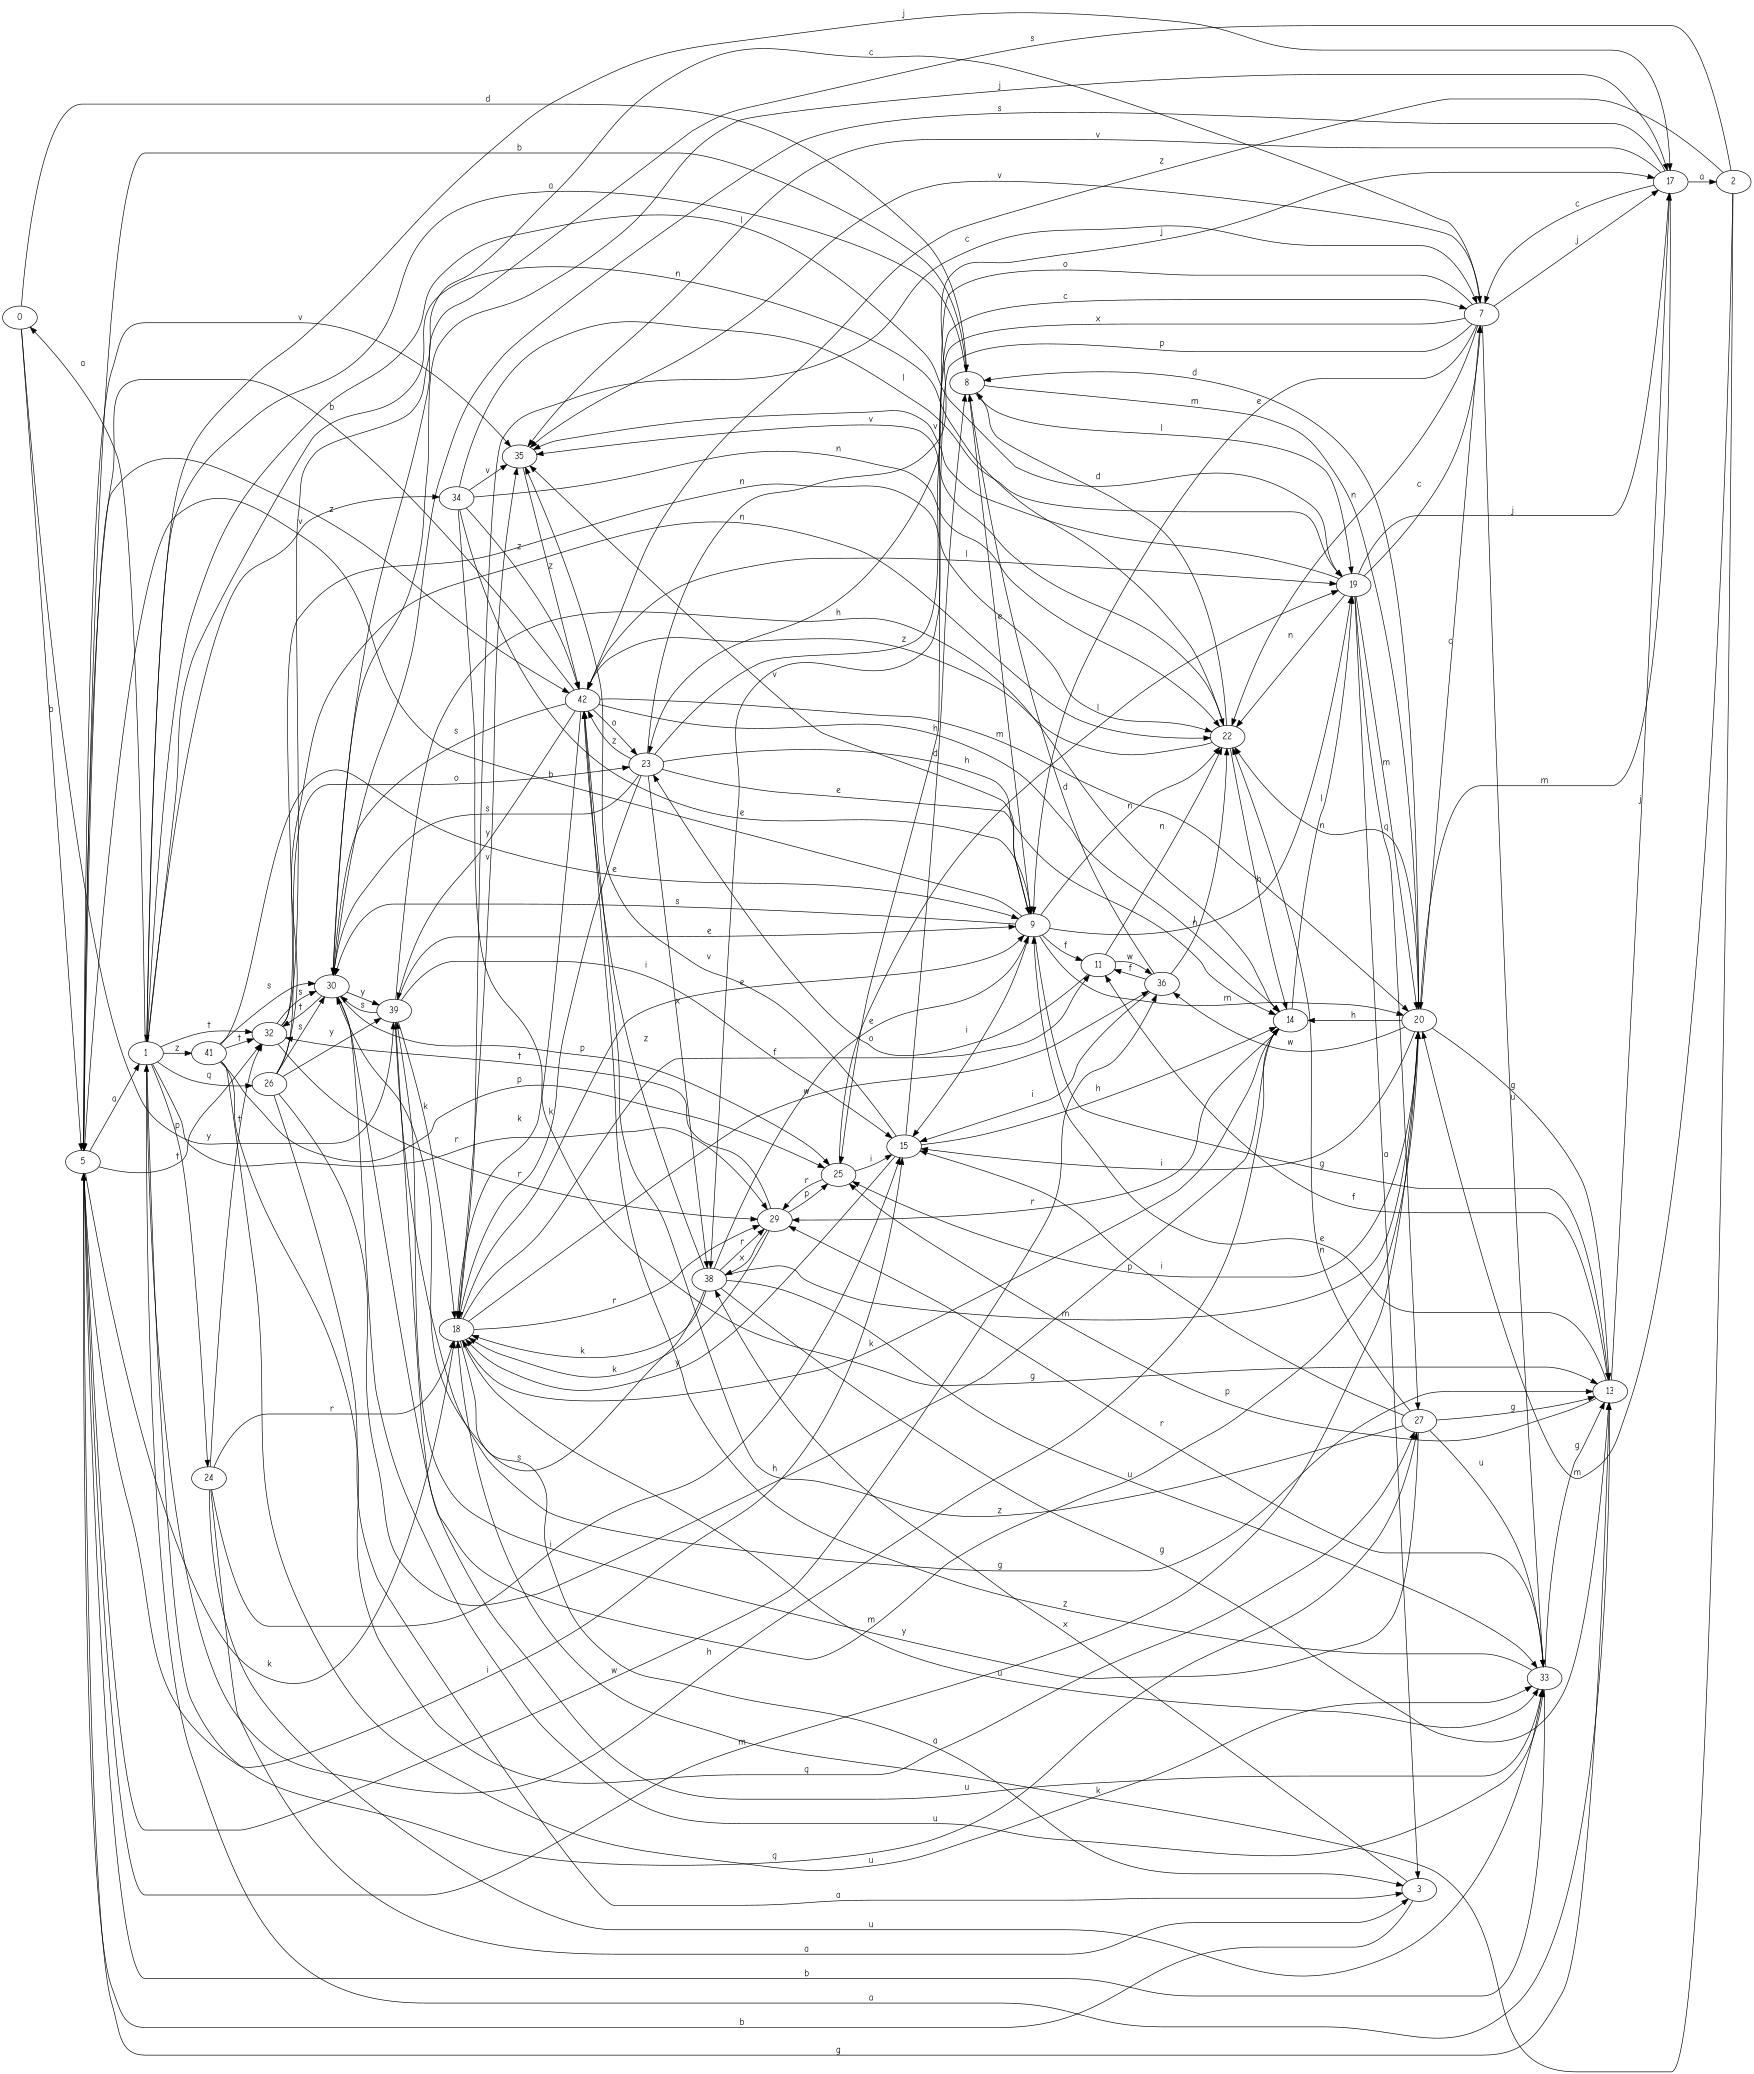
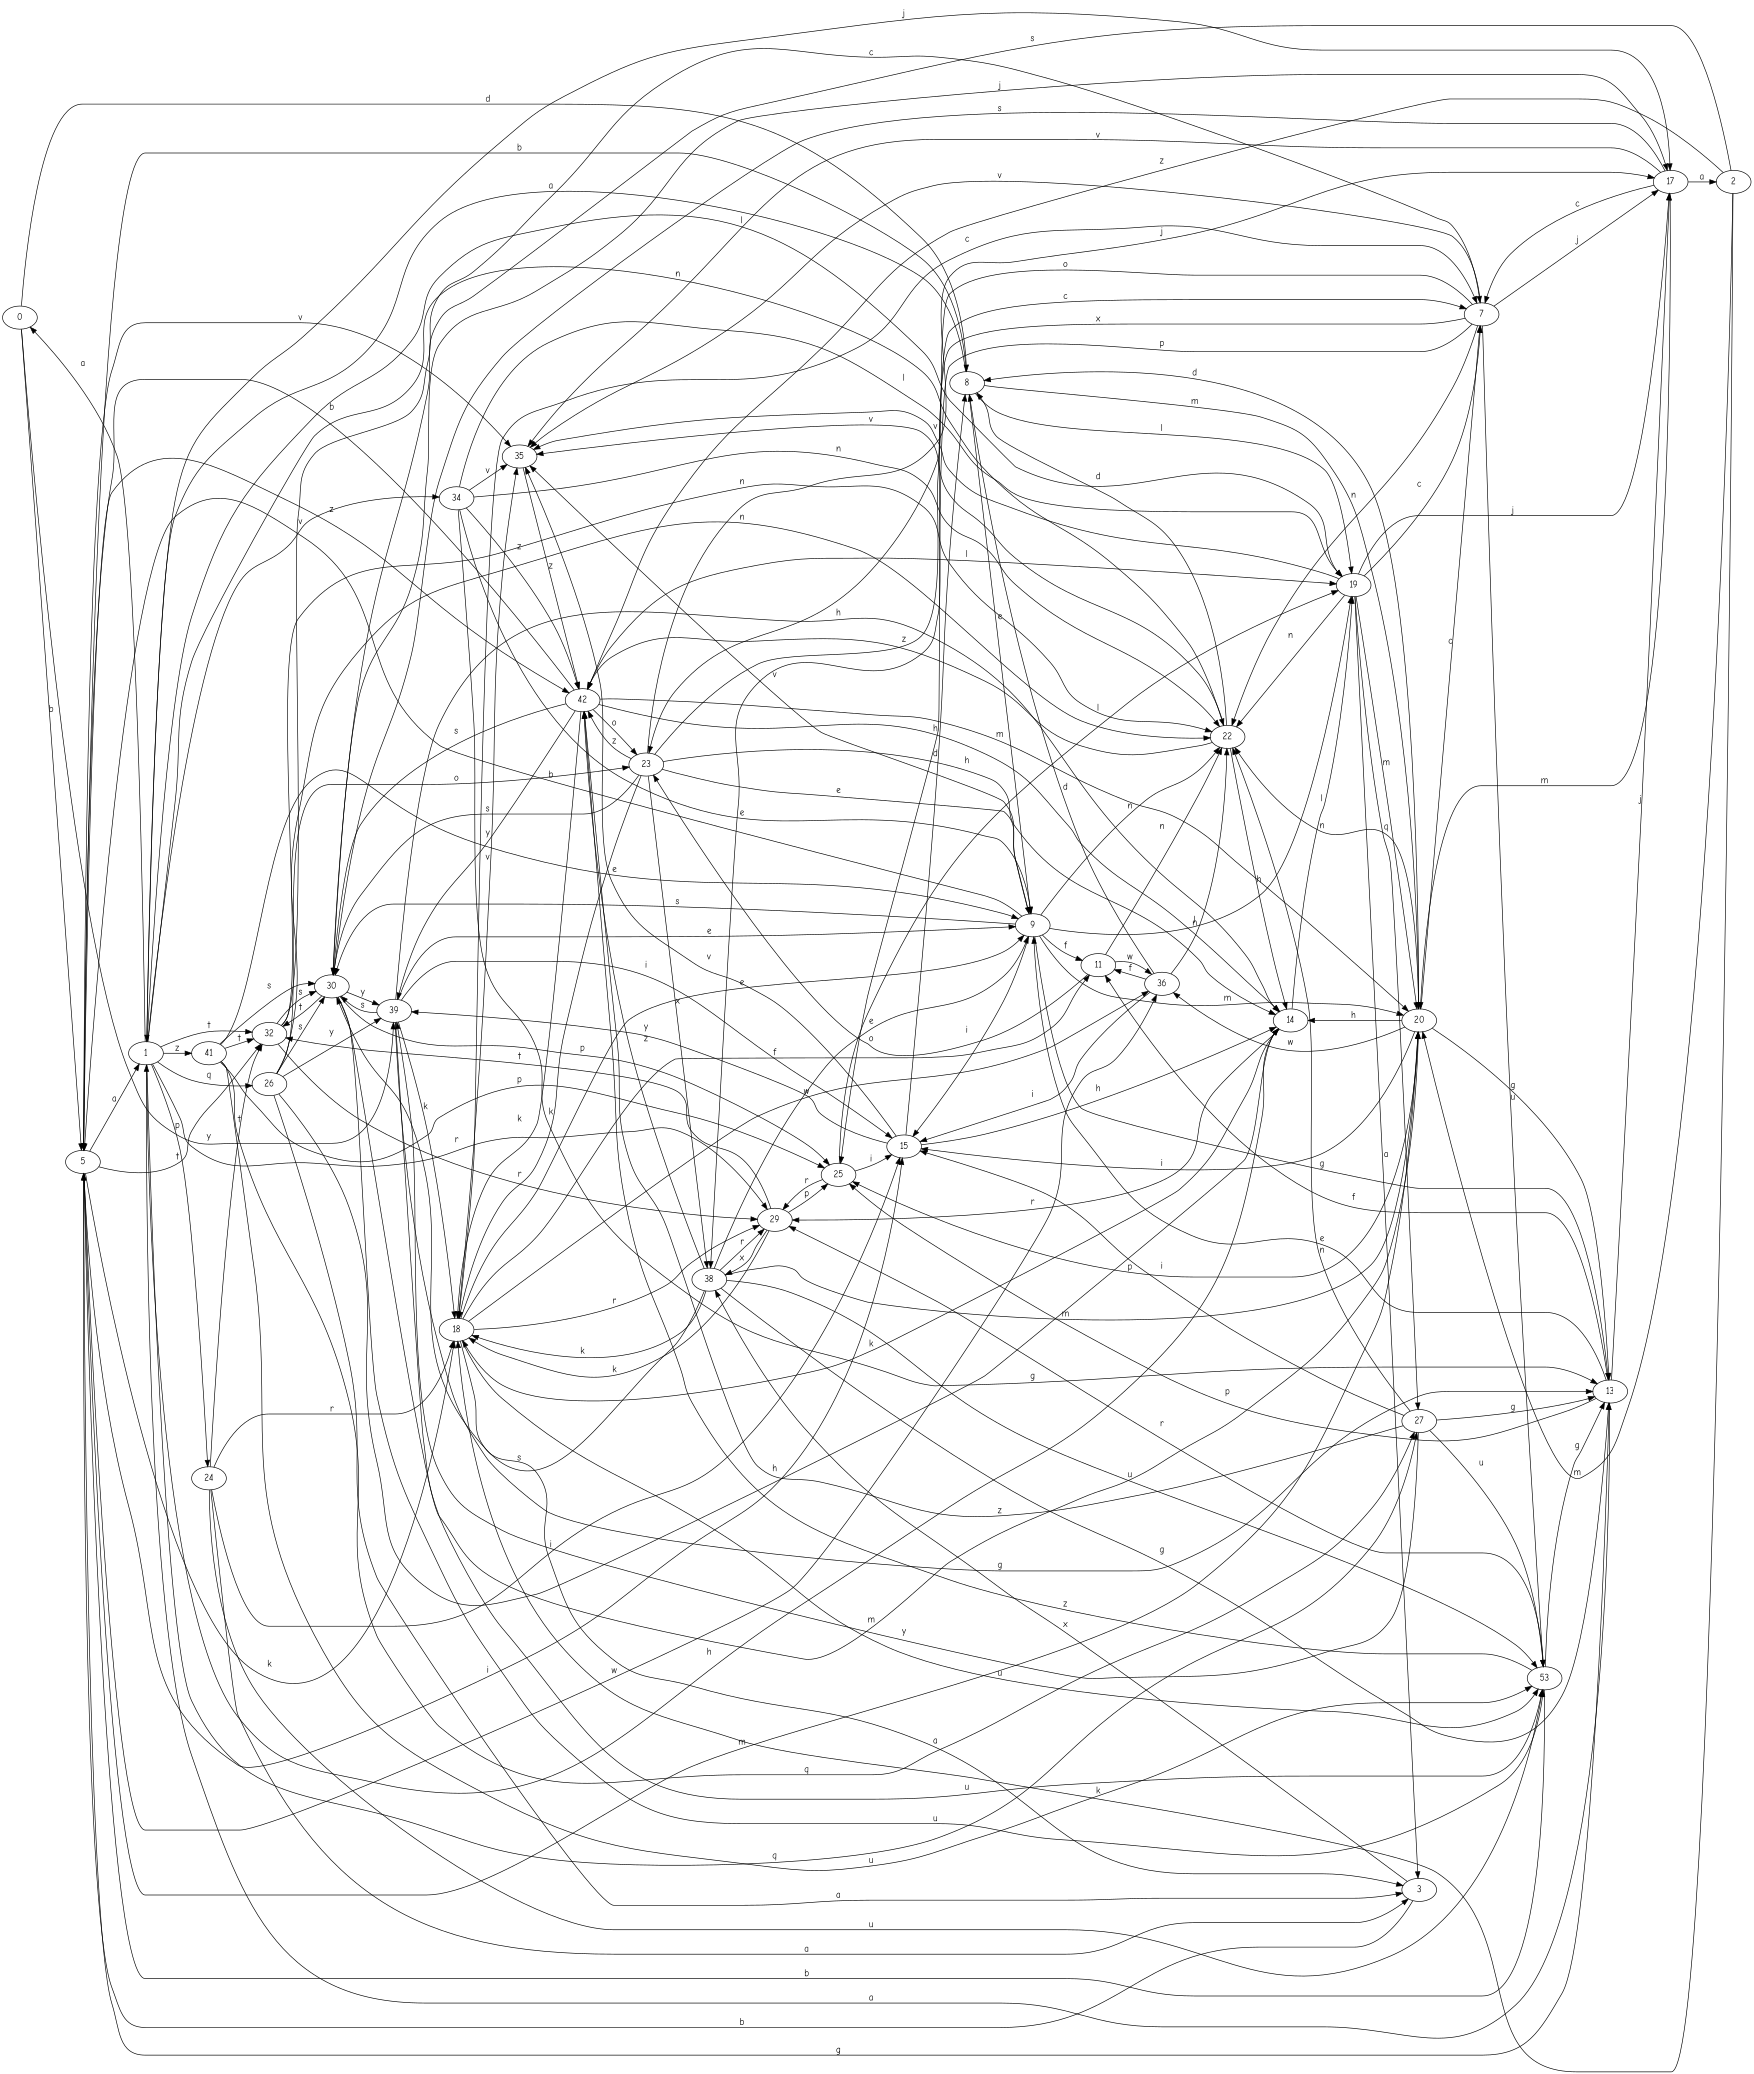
edge "7" -> "9": removed, label "e"
edge "15" -> "18": now "15" -> "39"
node "33": label "33" -> "53"
